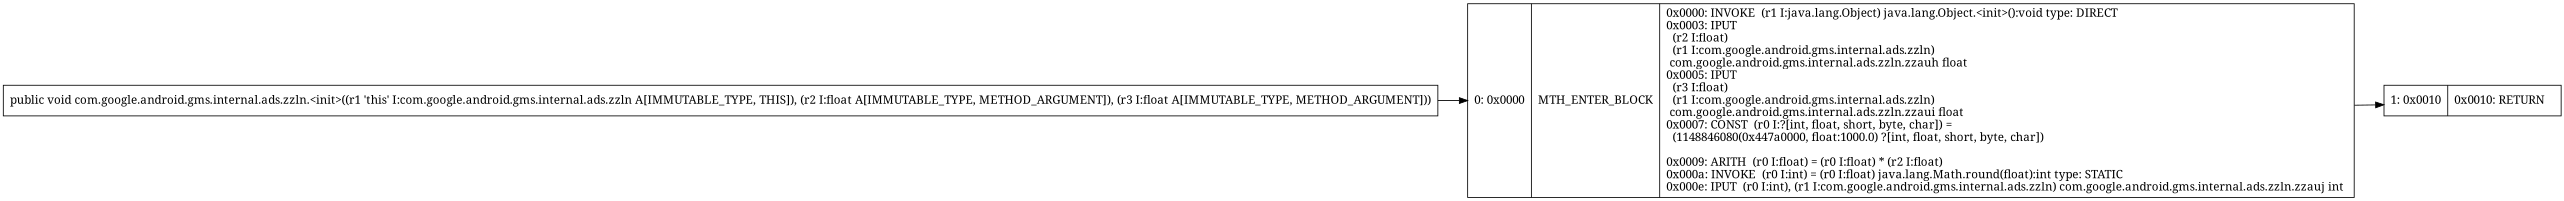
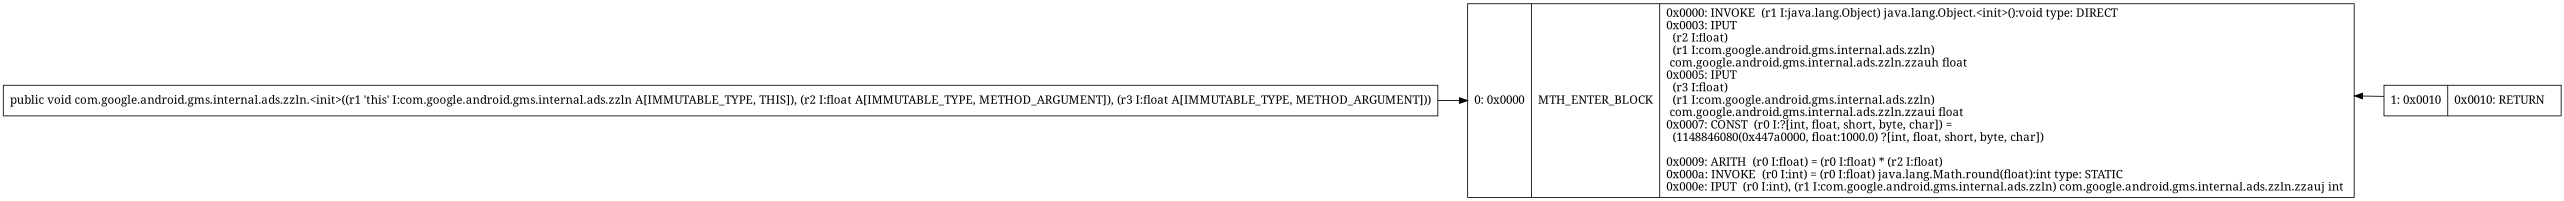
edge "0: 0x0000" -> "1: 0x0010": reversed
